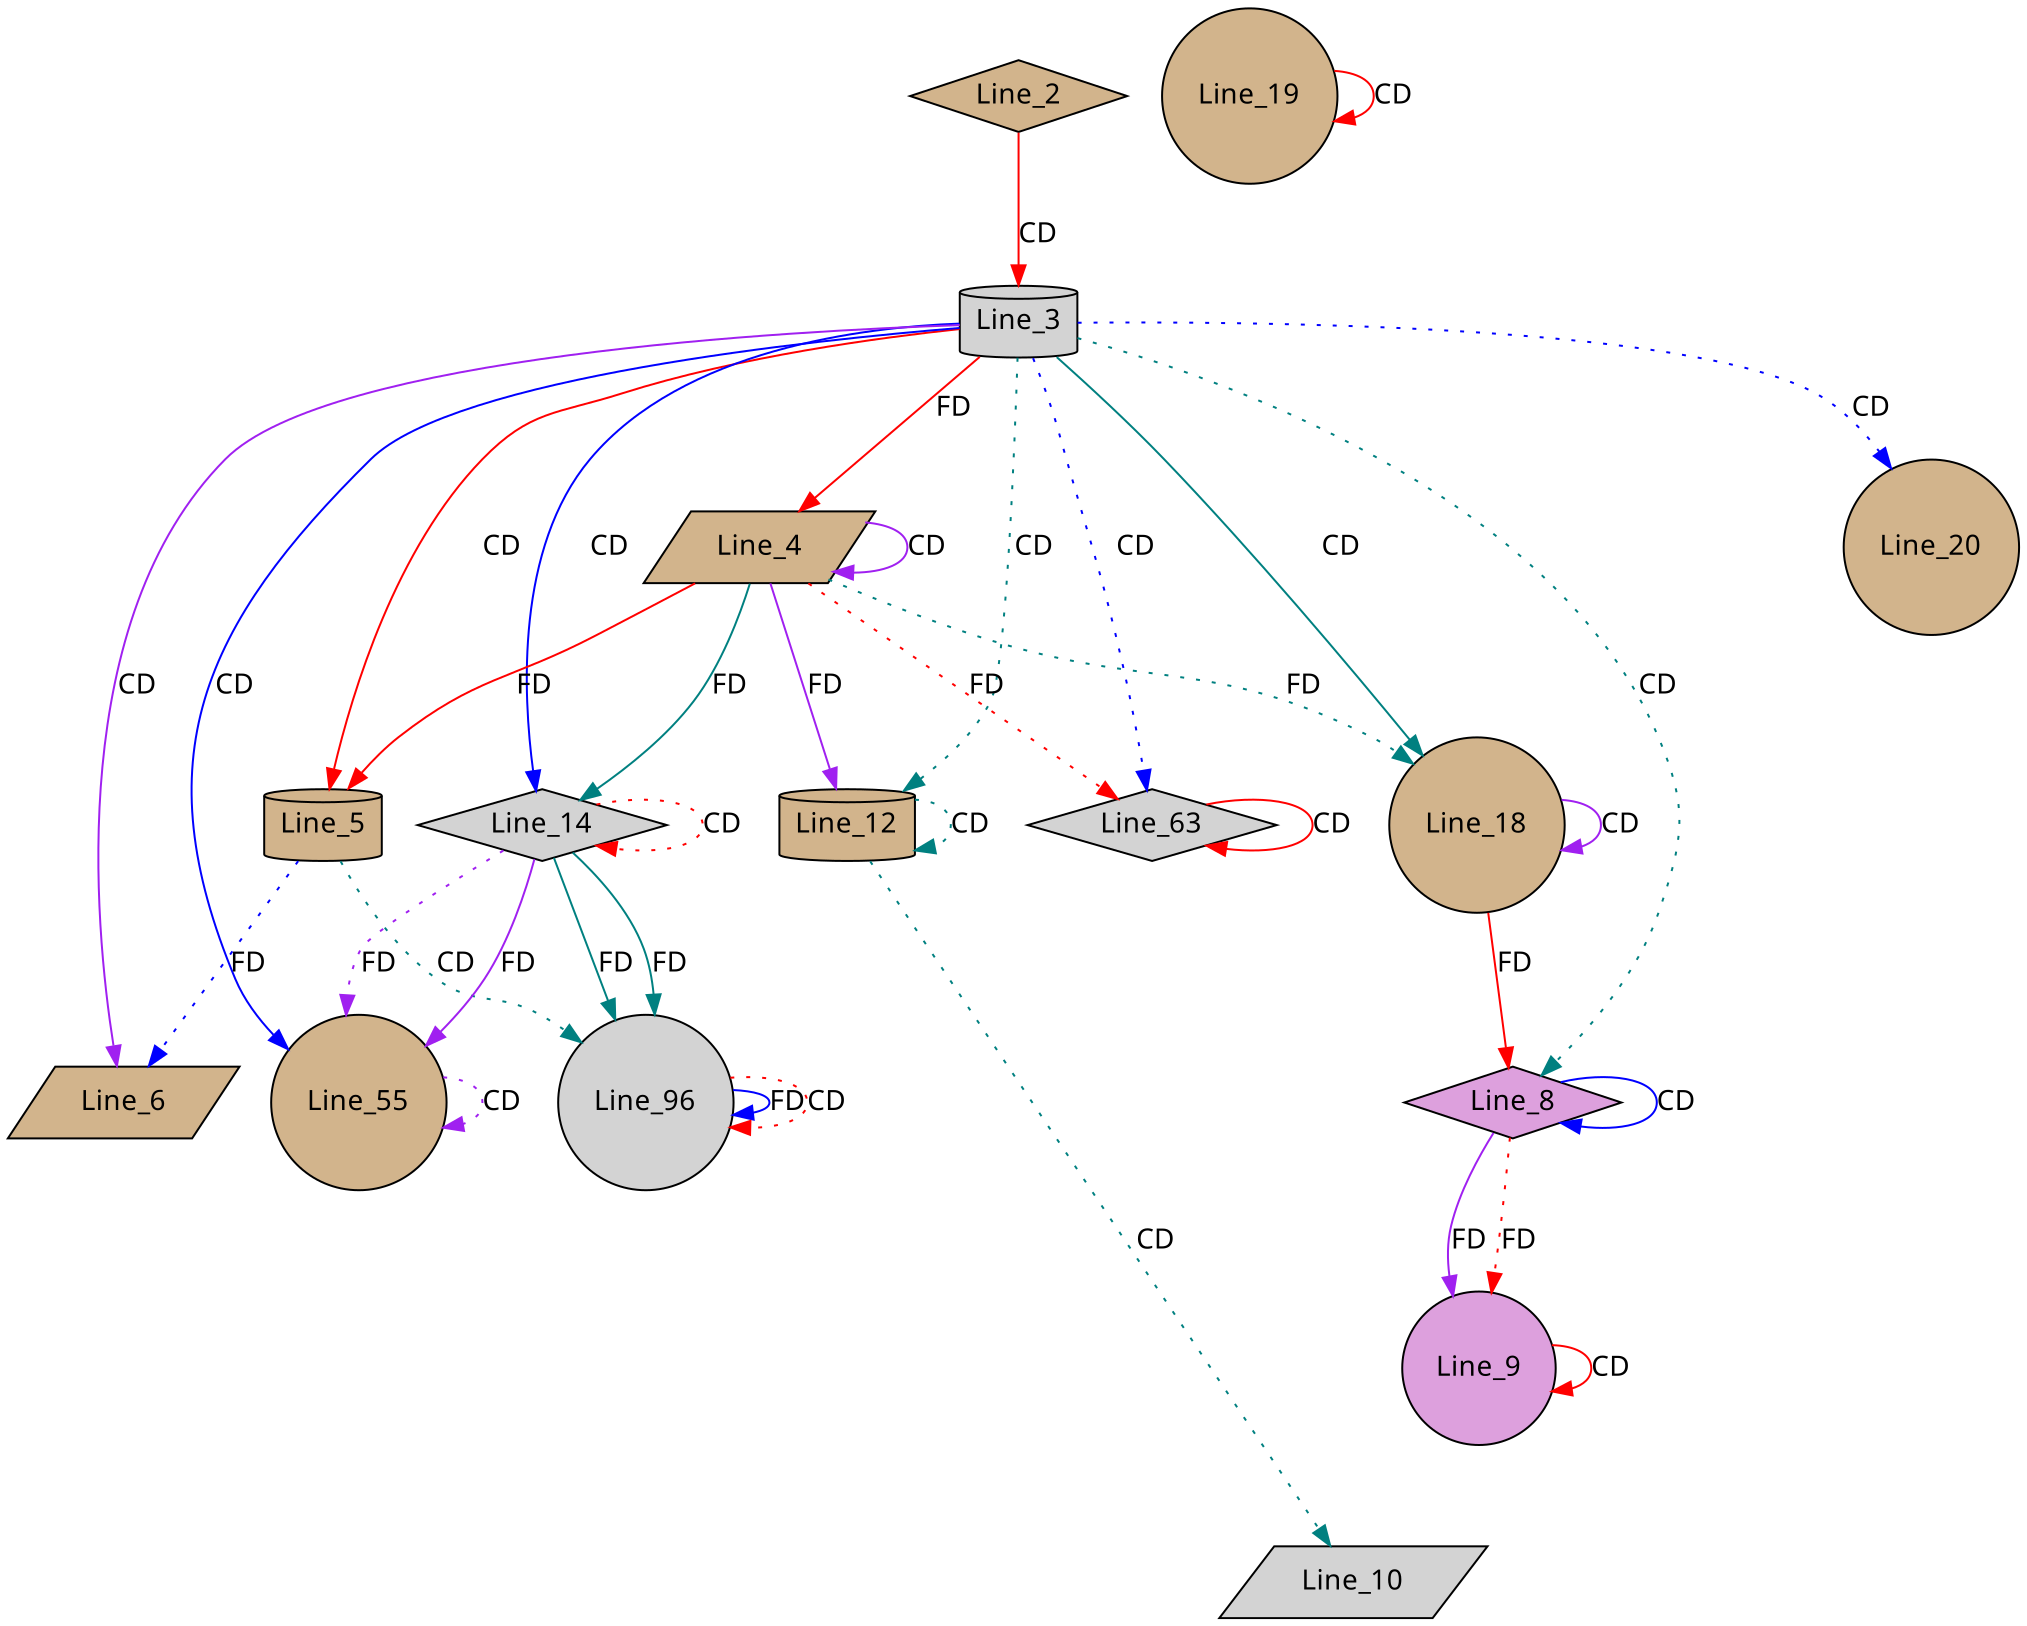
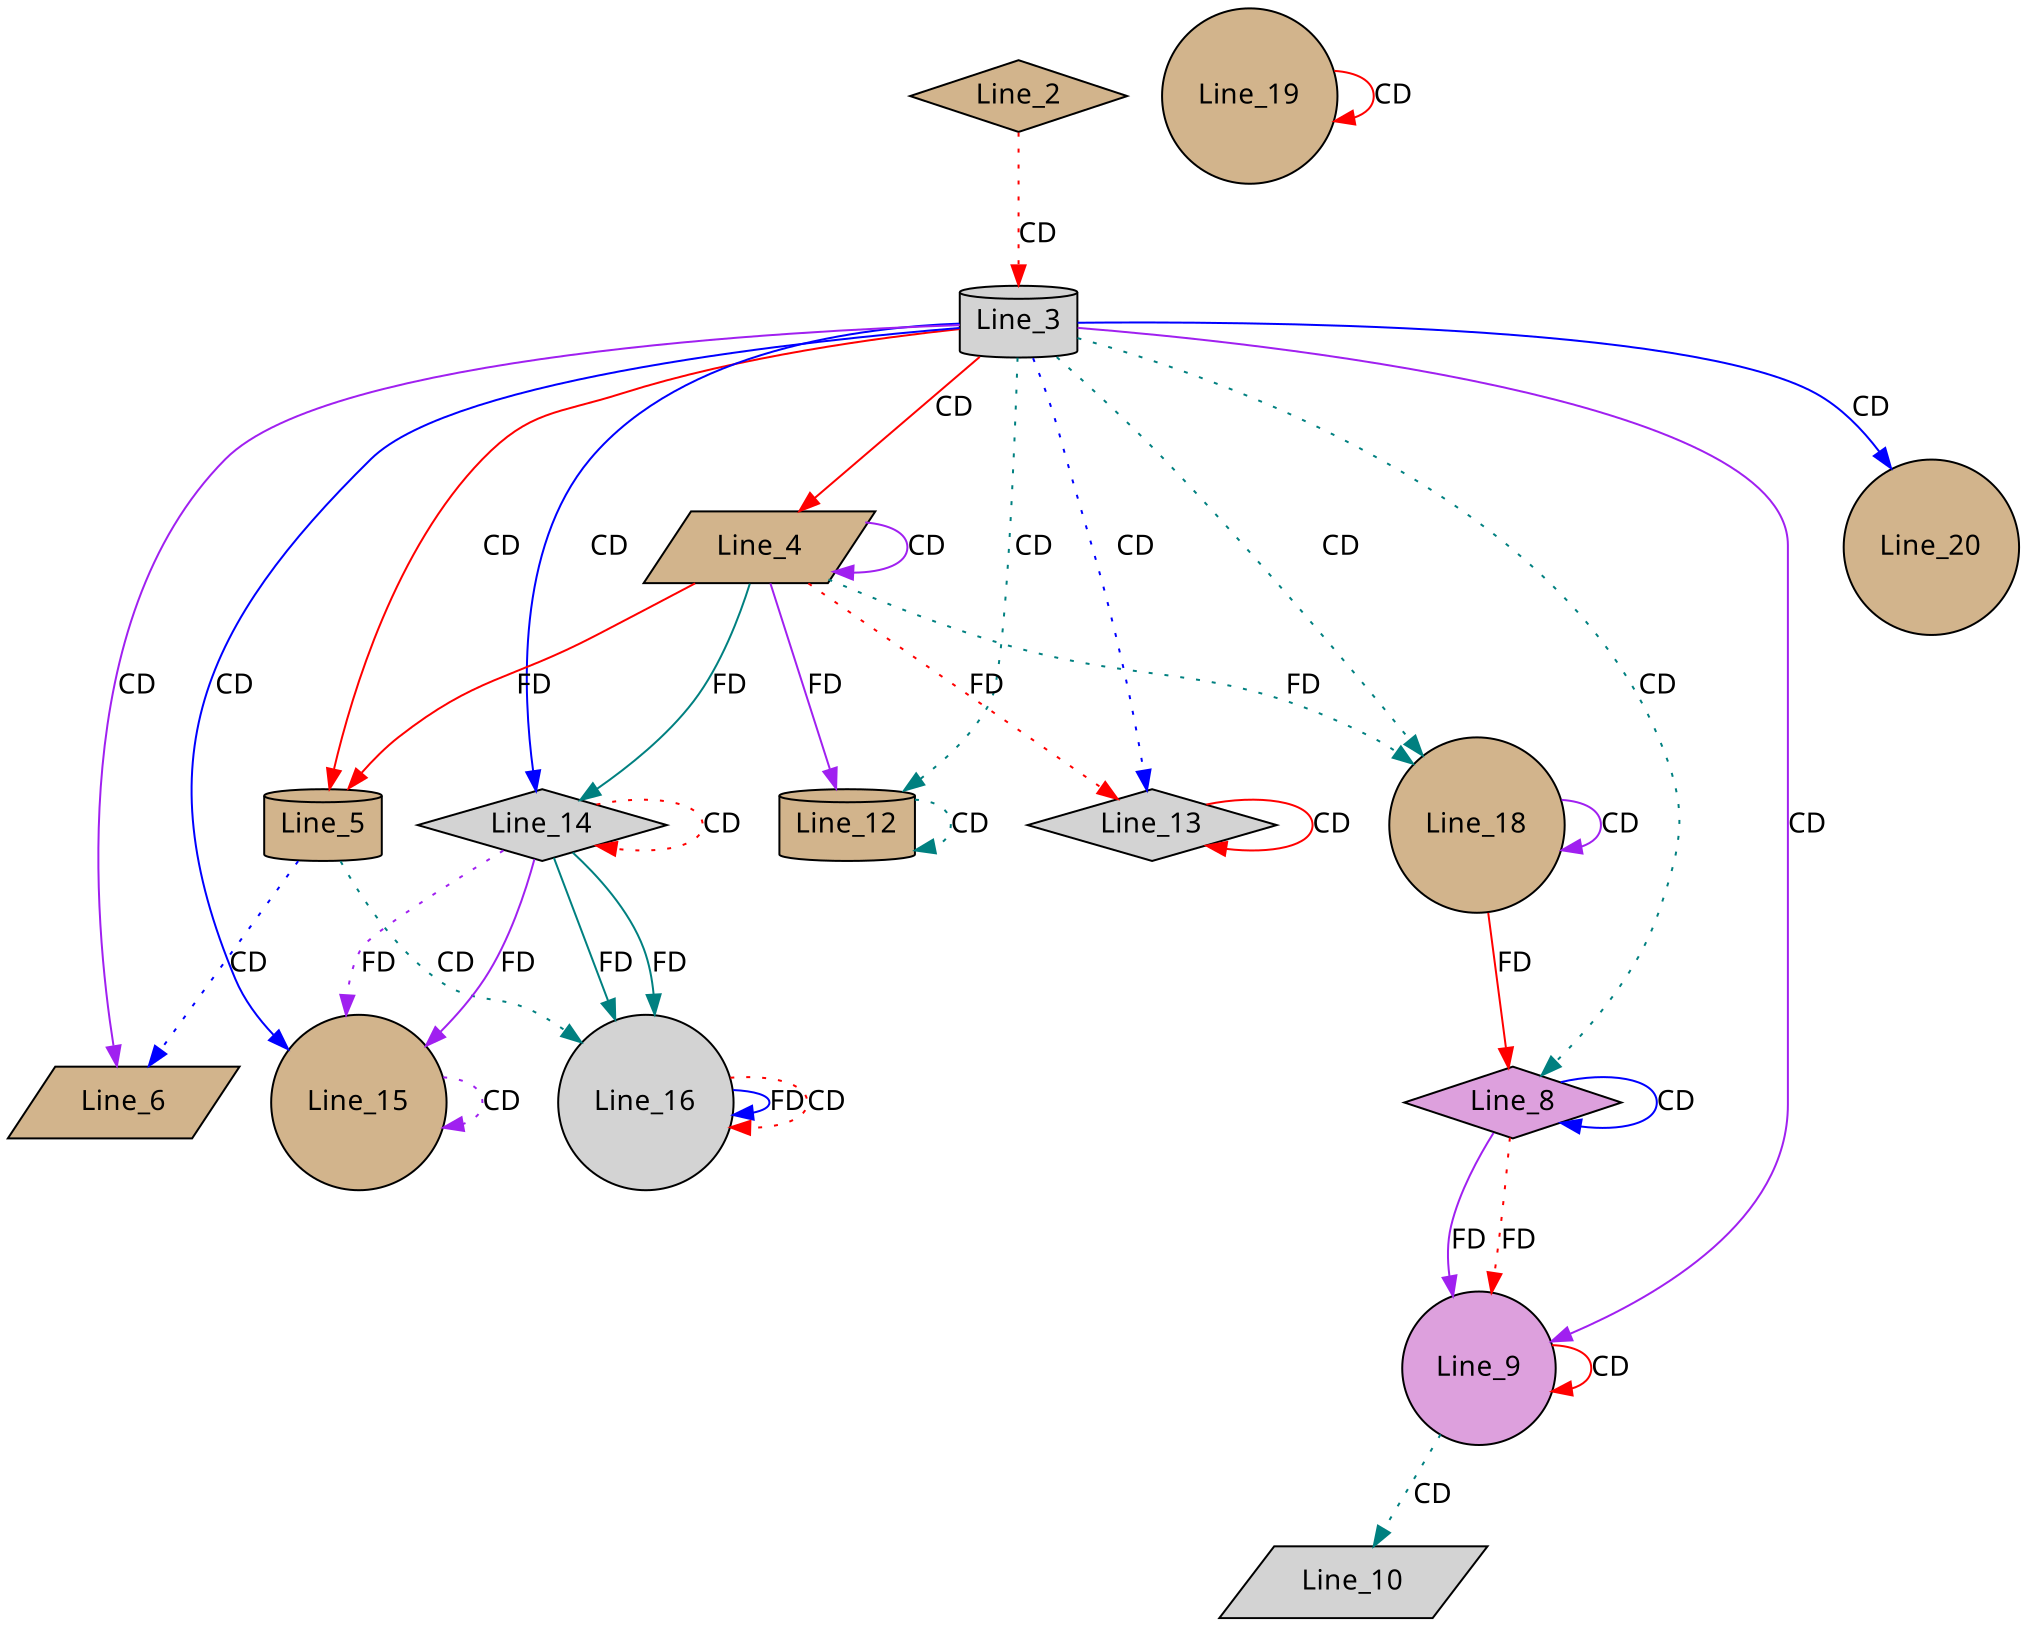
edge "Line_2" -> "Line_3": style solid -> dotted
edge "Line_3" -> "Line_20": style dotted -> solid
edge "Line_3" -> "Line_4": label "FD" -> "CD"
edge "Line_3" -> "Line_18": style solid -> dotted
edge "Line_3" -> "Line_9": added, label "CD"
node "Line_63": label "Line_63" -> "Line_13"
edge "Line_5" -> "Line_6": label "FD" -> "CD"
node "Line_55": label "Line_55" -> "Line_15"
node "Line_96": label "Line_96" -> "Line_16"
edge "Line_12" -> "Line_10": now "Line_9" -> "Line_10"
